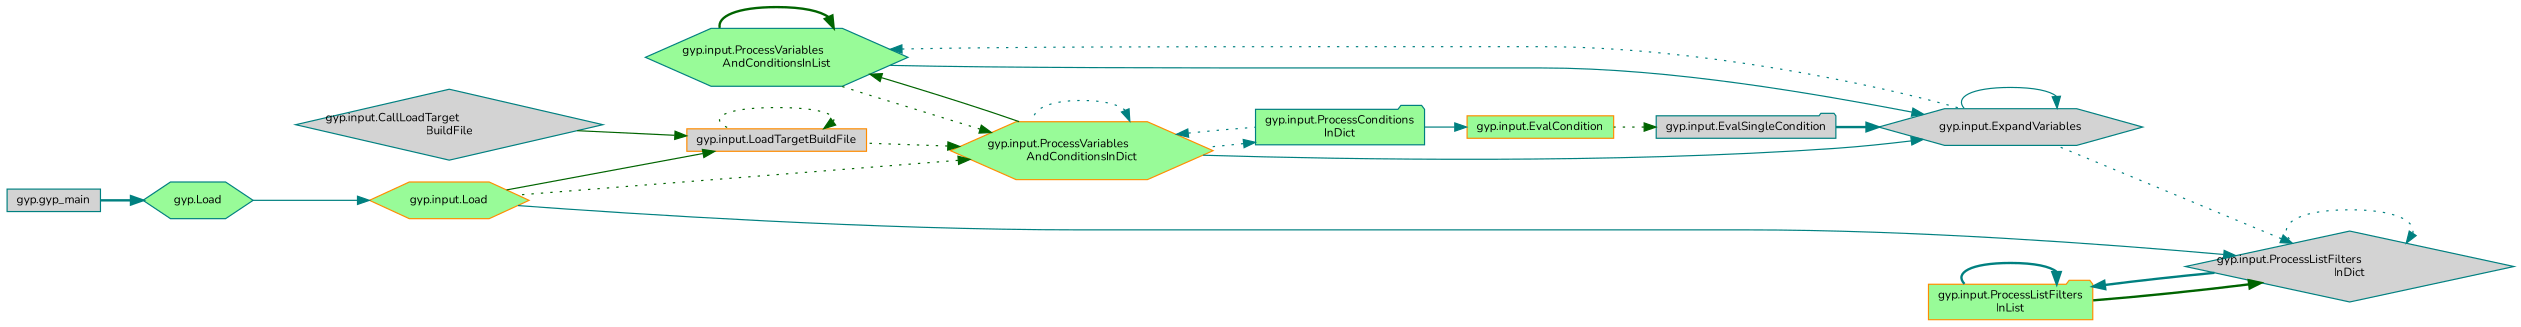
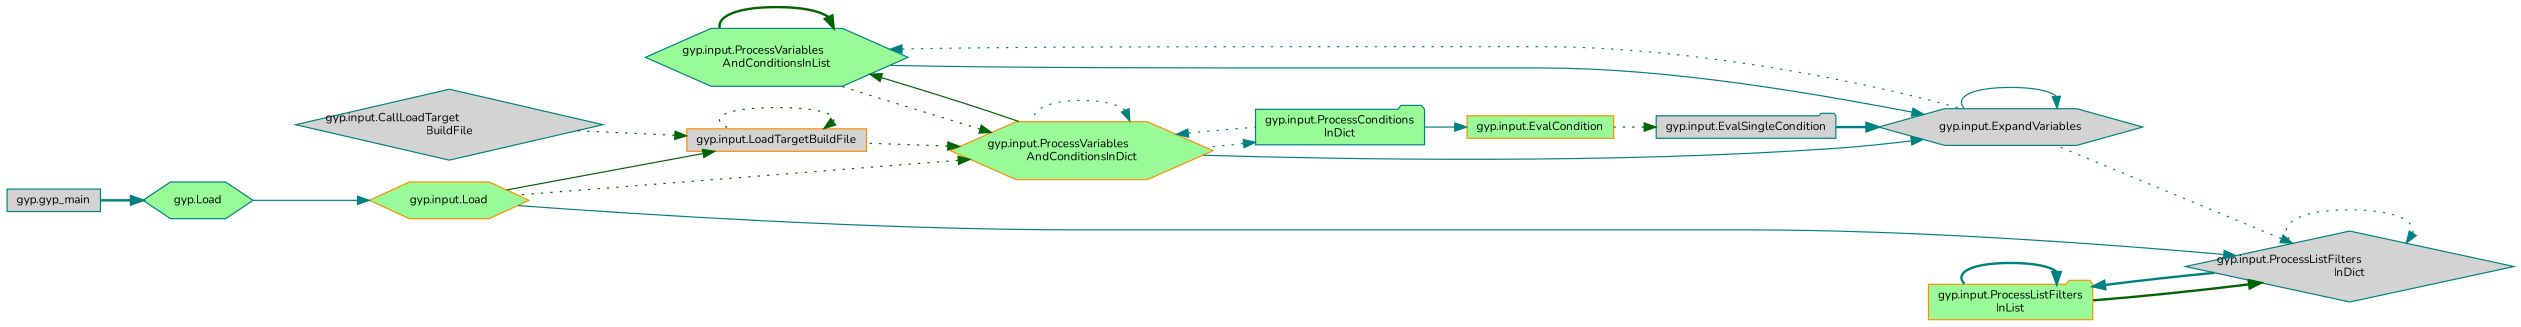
edge "gyp.input.CallLoadTarget BuildFile" -> "gyp.input.LoadTargetBuildFile": style solid -> dotted
